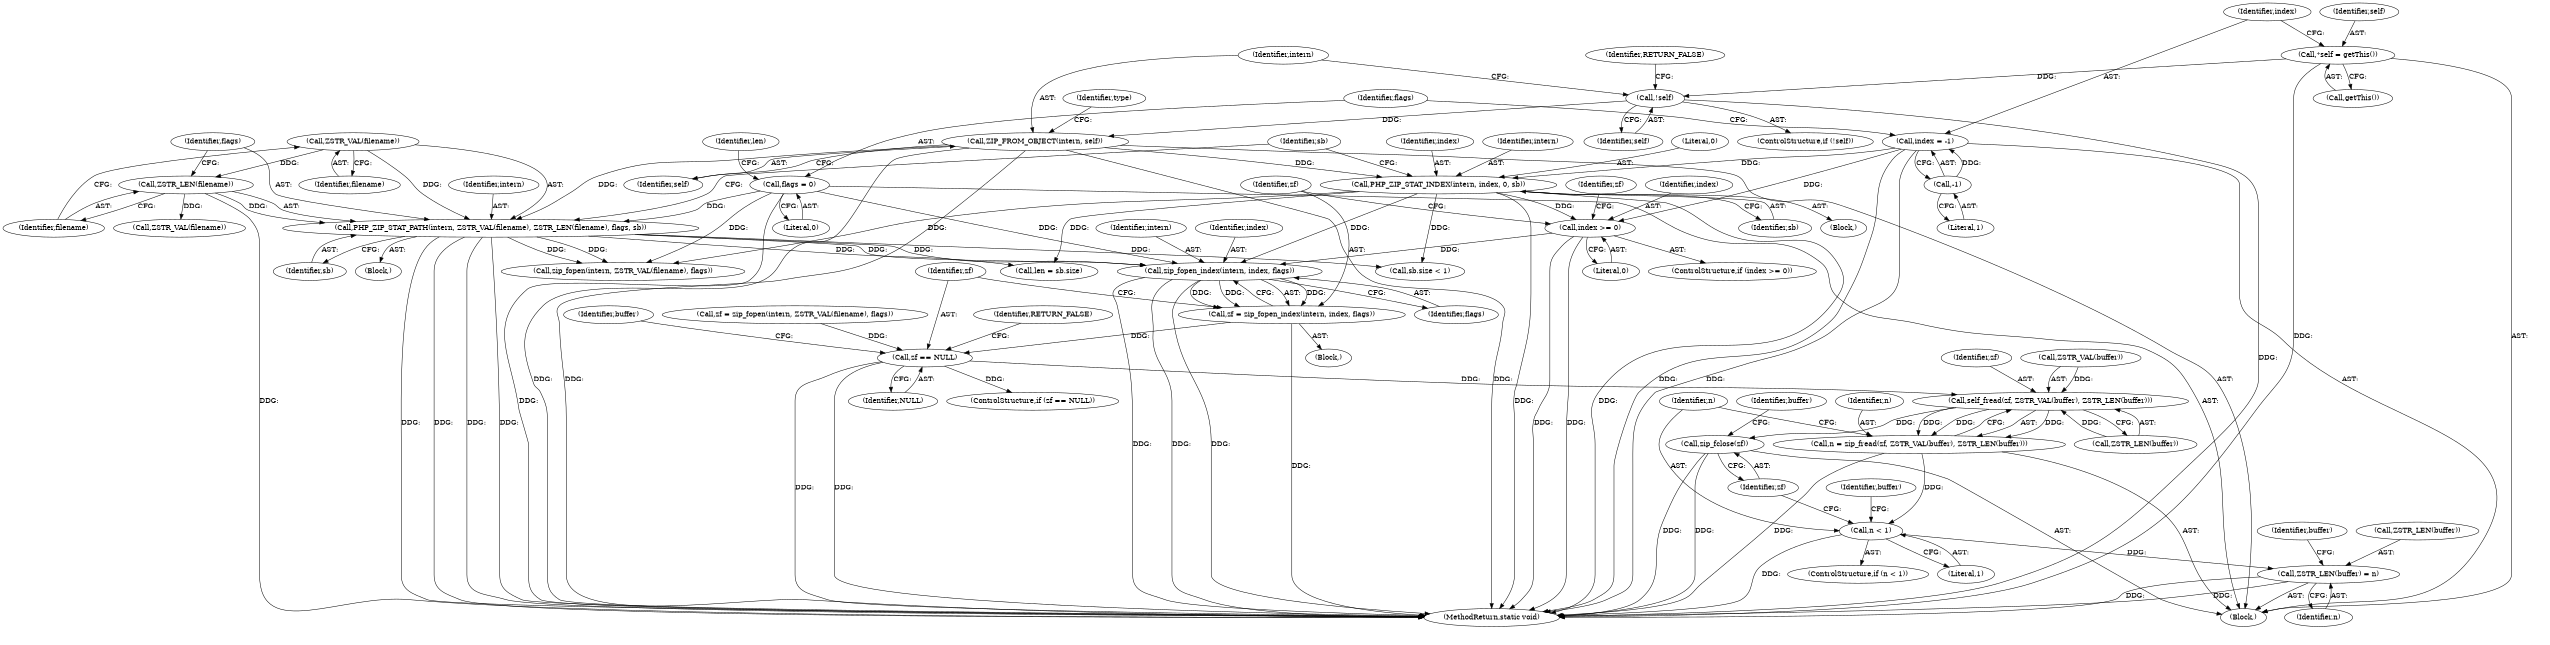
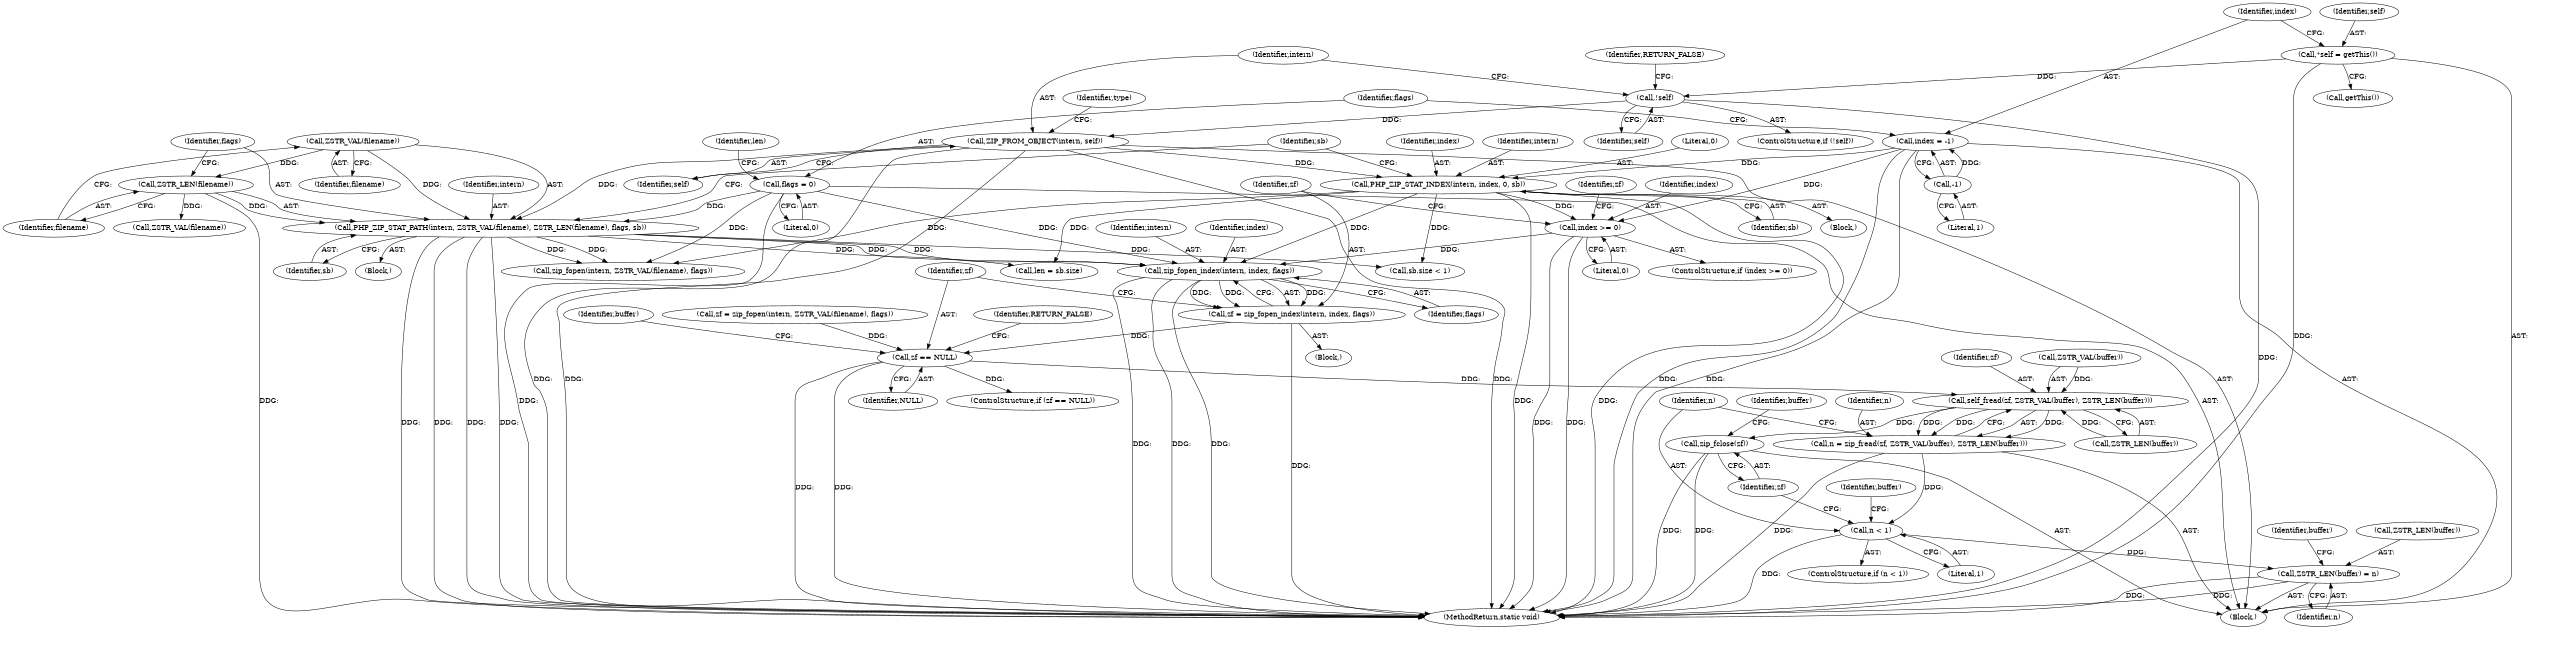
edge "(Call,getThis())" -> "(Call,*self = getThis())": removed, label "AST:"
